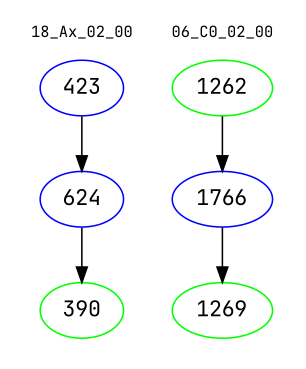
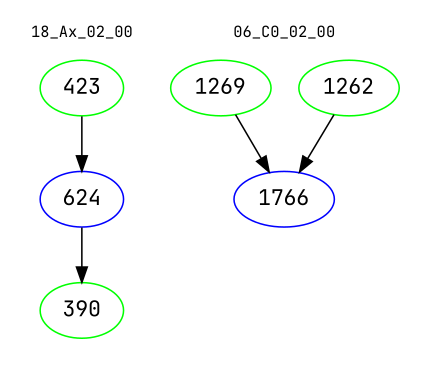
node "423": color blue -> green
edge "1766" -> "1269": reversed
